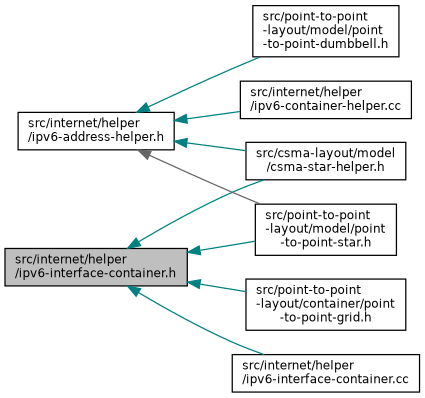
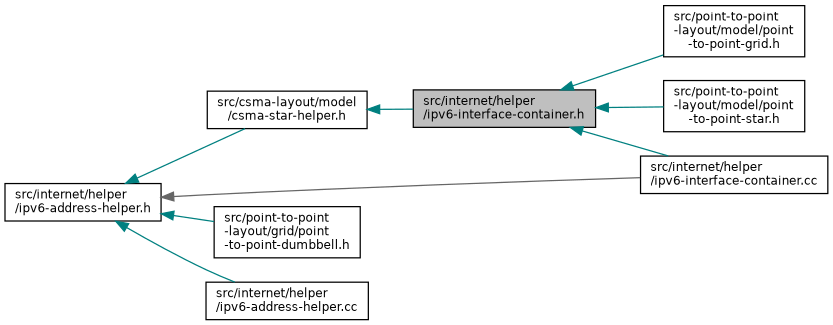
node "src/point-to-point -layout/model/point -to-point-dumbbell.h": label "src/point-to-point -layout/model/point -to-point-dumbbell.h" -> "src/point-to-point -layout/grid/point -to-point-dumbbell.h"
node "src/internet/helper /ipv6-container-helper.cc": label "src/internet/helper /ipv6-container-helper.cc" -> "src/internet/helper /ipv6-address-helper.cc"
edge "src/point-to-point -layout/model/point -to-point-star.h" -> "src/internet/helper /ipv6-address-helper.h": now "src/internet/helper /ipv6-interface-container.cc" -> "src/internet/helper /ipv6-address-helper.h"
edge "src/csma-layout/model /csma-star-helper.h" -> "src/internet/helper /ipv6-interface-container.h": reversed
node "src/point-to-point -layout/container/point -to-point-grid.h": label "src/point-to-point -layout/container/point -to-point-grid.h" -> "src/point-to-point -layout/model/point -to-point-grid.h"
